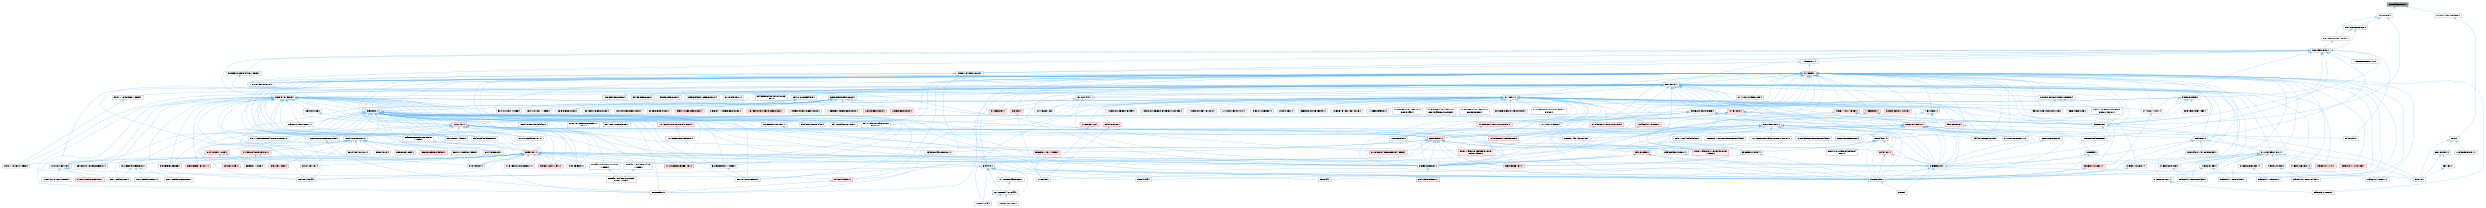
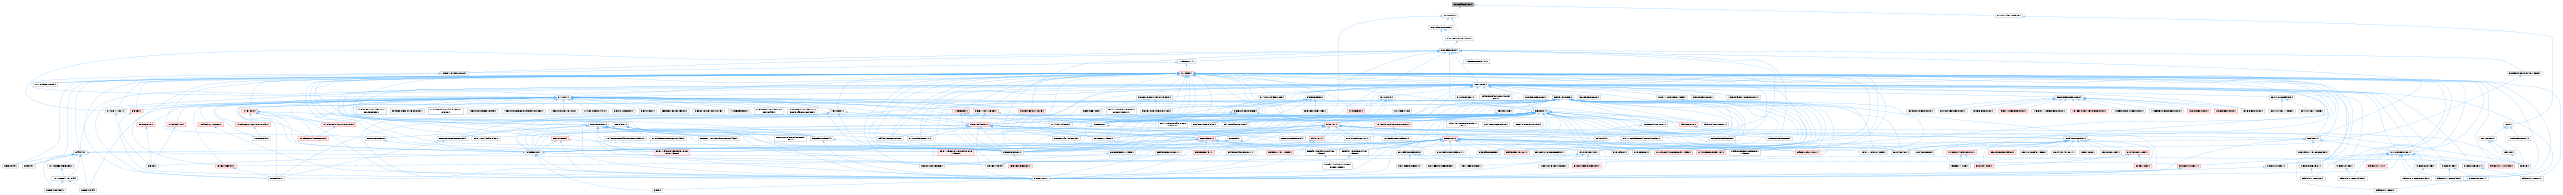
edge "STreeView.h" -> "ReferenceSectionSelection Widget.h": reversed
node "UnrealEd.h": label "UnrealEd.h" -> "Dialog.h"
